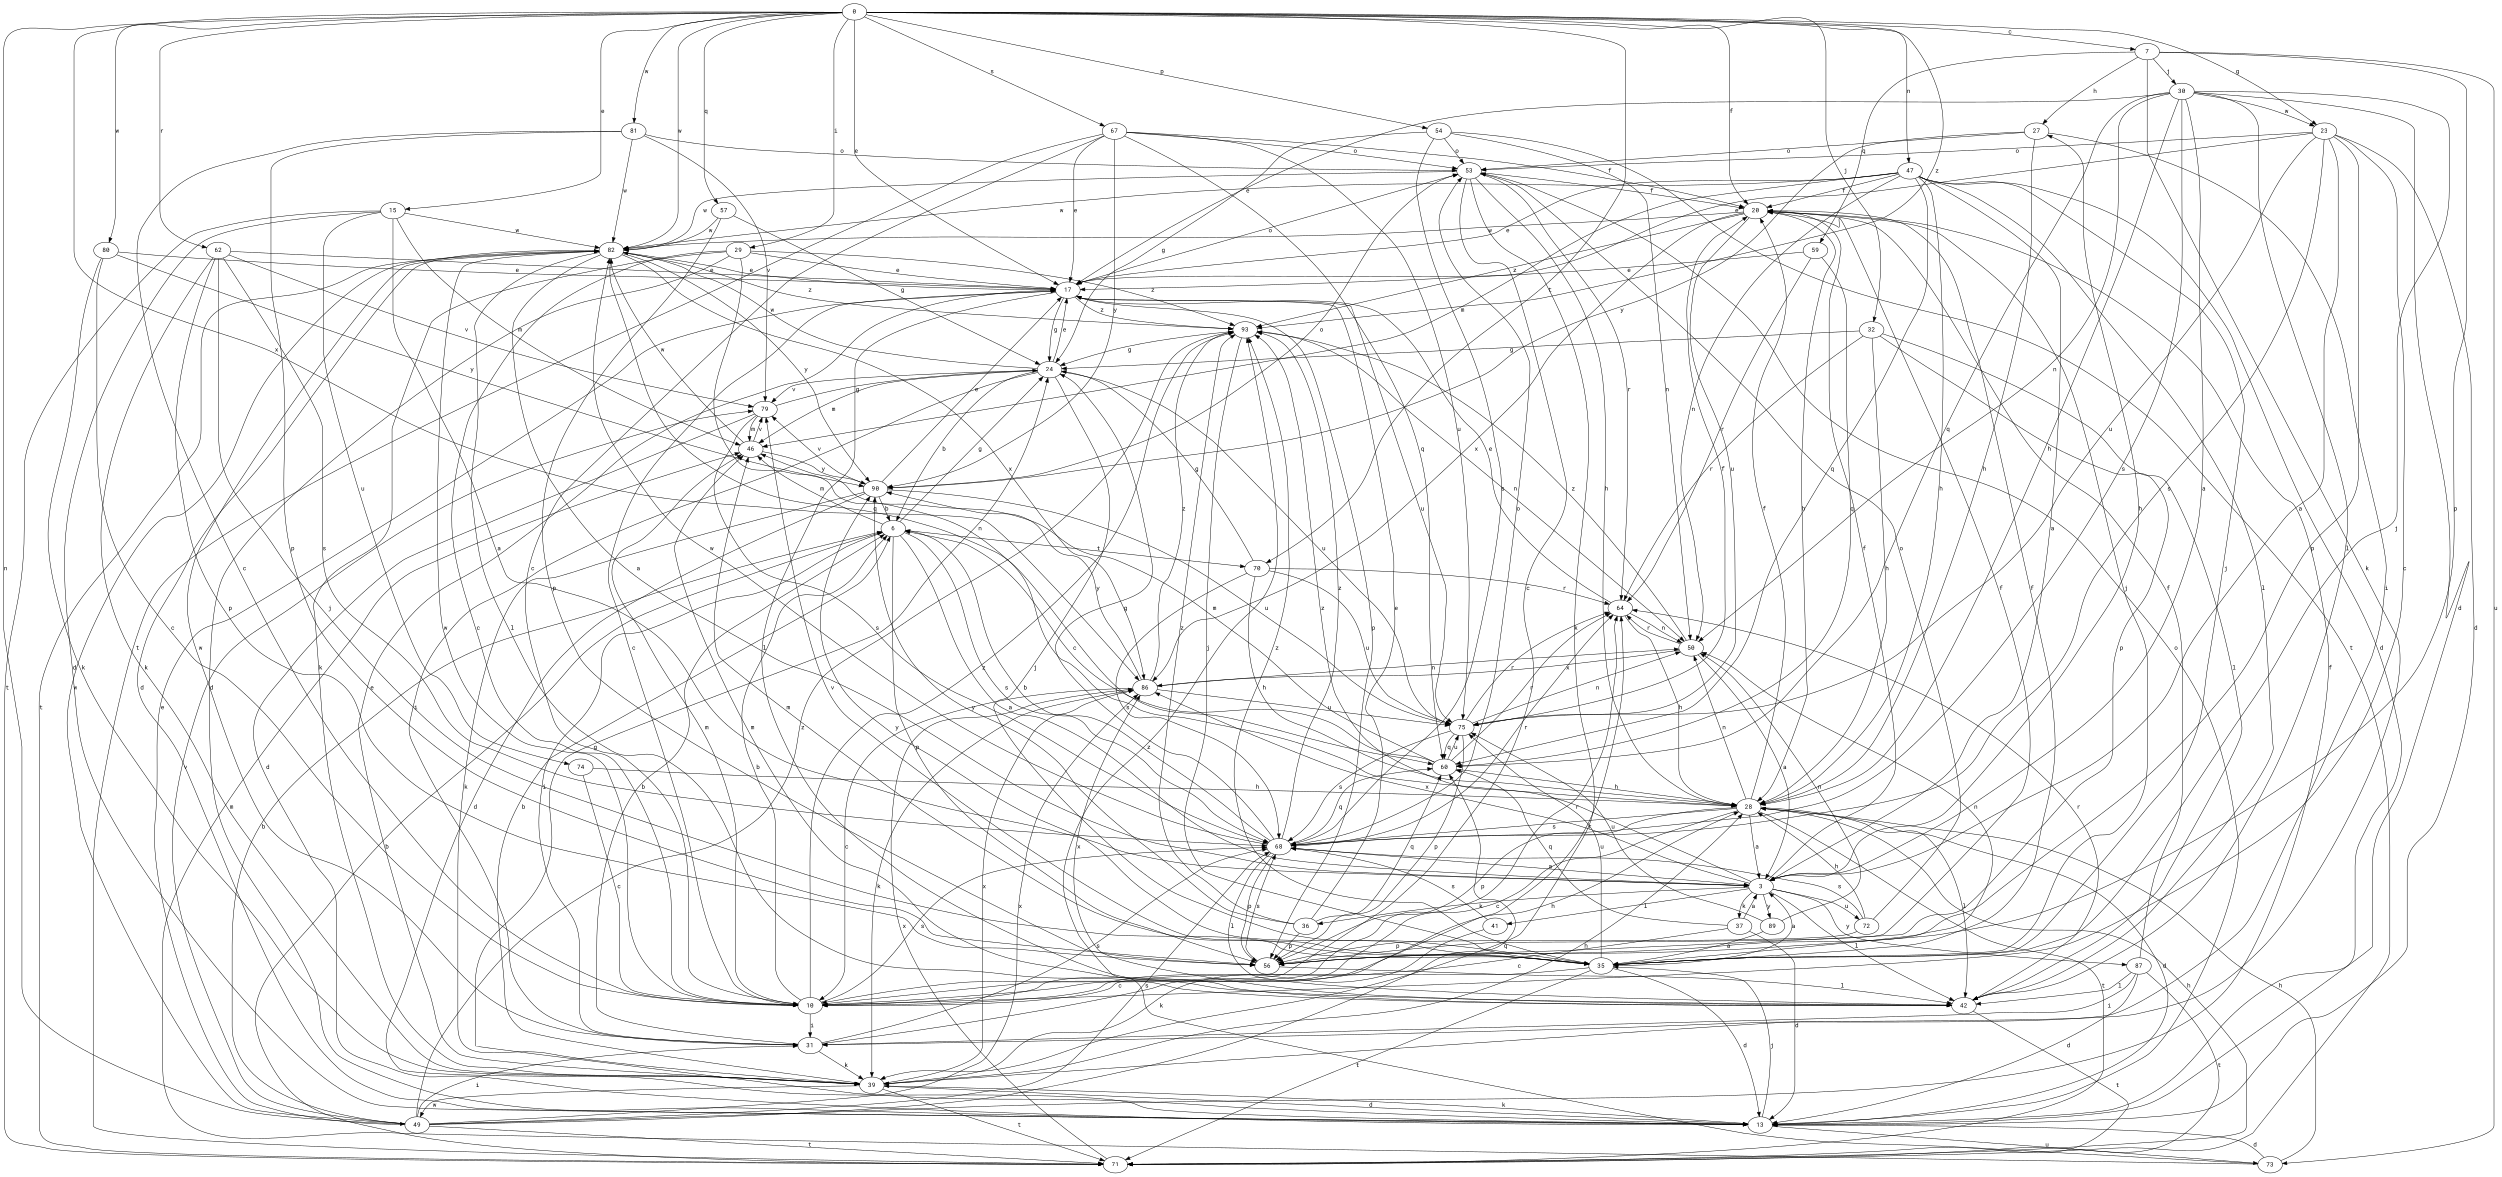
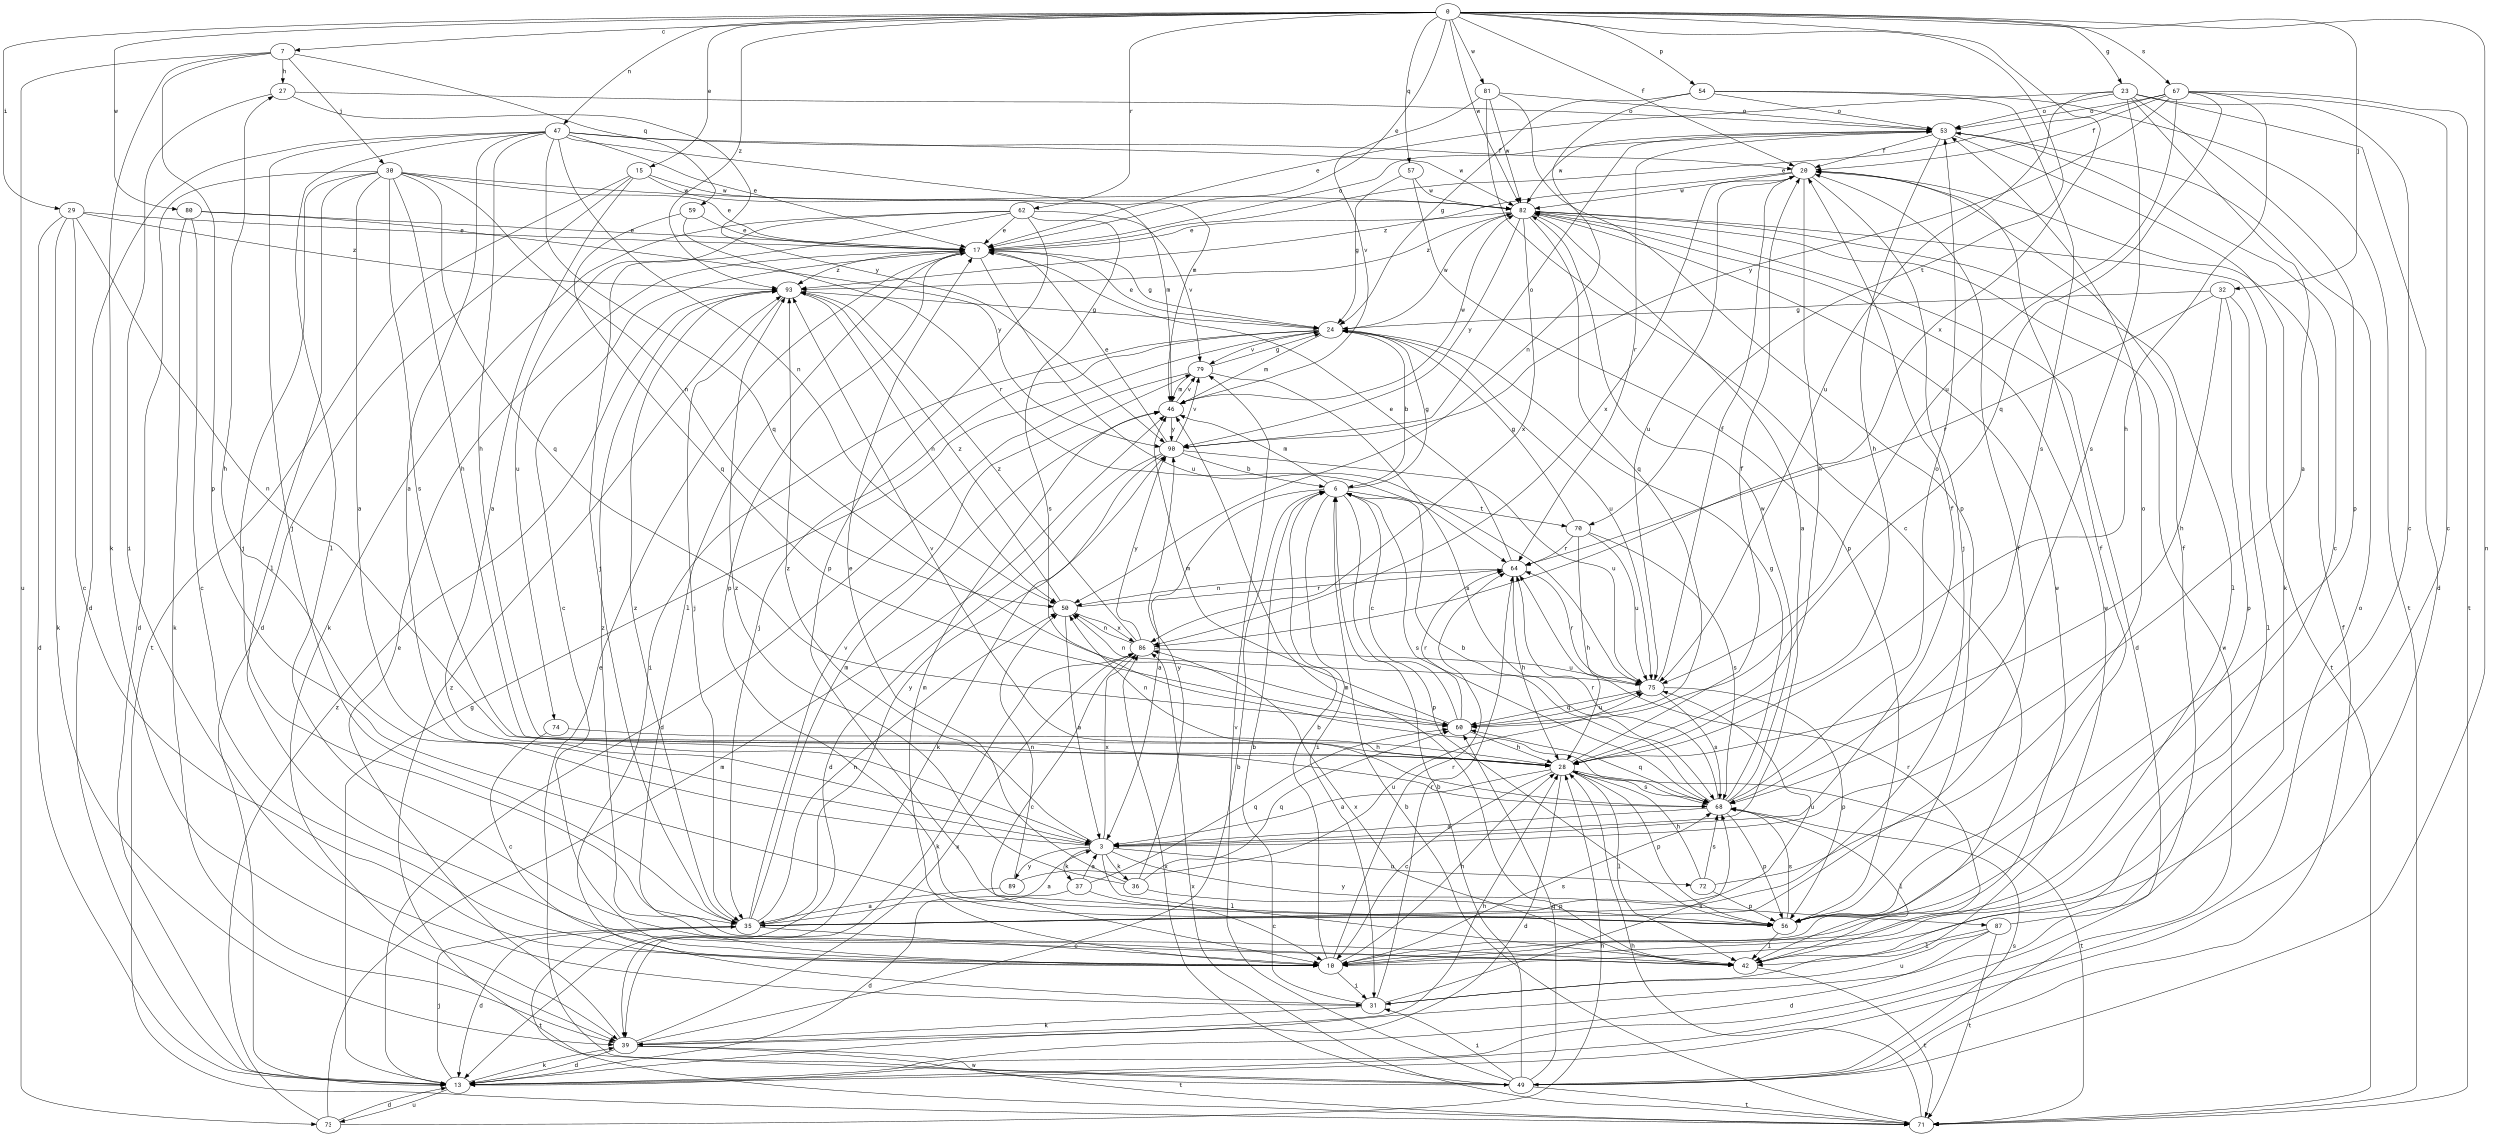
edge "30" -> "23": now "30" -> "82"
edge "81" -> "79": now "81" -> "46"
edge "27" -> "28": now "67" -> "28"
edge "15" -> "74": now "62" -> "74"
edge "68" -> "93": label "z" -> "v"
node "41": removed
edge "87" -> "31": label "i" -> "u"
